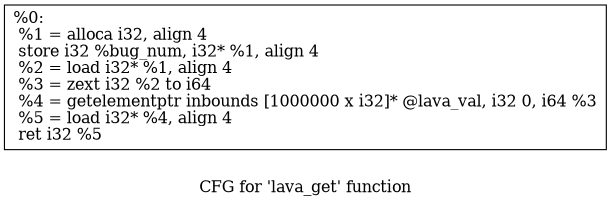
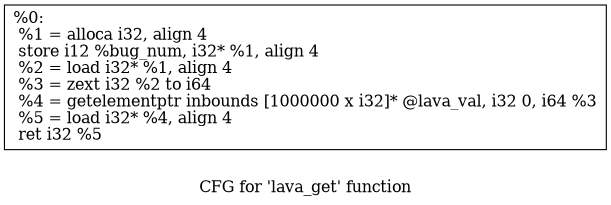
node "%0:": text "store i32 %bug_num, i32* %1, align 4" -> "store i12 %bug_num, i32* %1, align 4"
